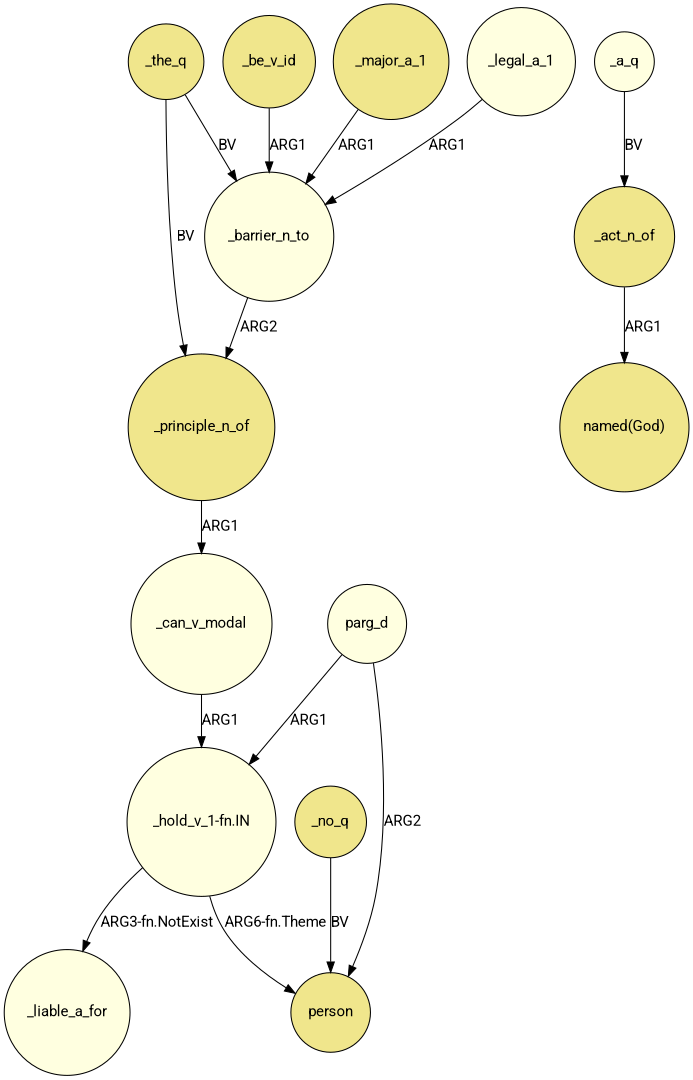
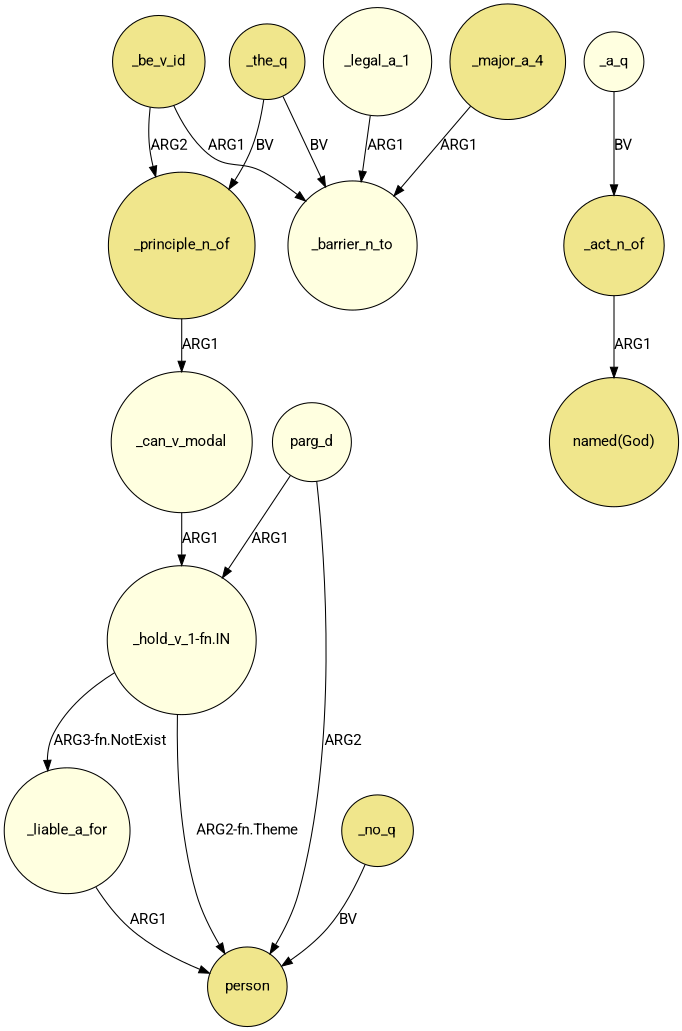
node "_major_a_1": label "_major_a_1" -> "_major_a_4"
edge "_barrier_n_to" -> "_principle_n_of": now "_be_v_id" -> "_principle_n_of"
edge "_hold_v_1-fn.IN" -> "person": label "ARG6-fn.Theme" -> "ARG2-fn.Theme"
edge "_liable_a_for" -> "person": added, label "ARG1"
